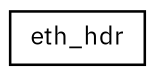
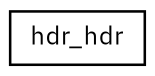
node "eth_hdr": label "eth_hdr" -> "hdr_hdr"
